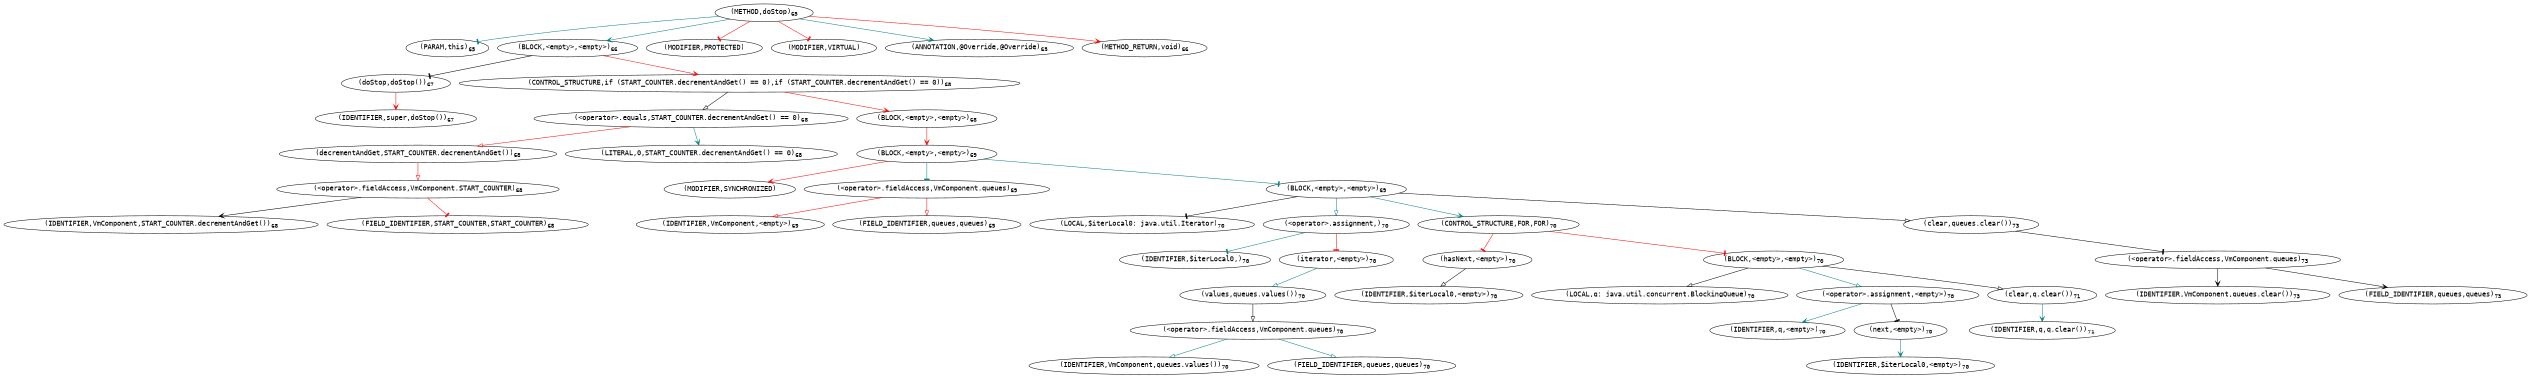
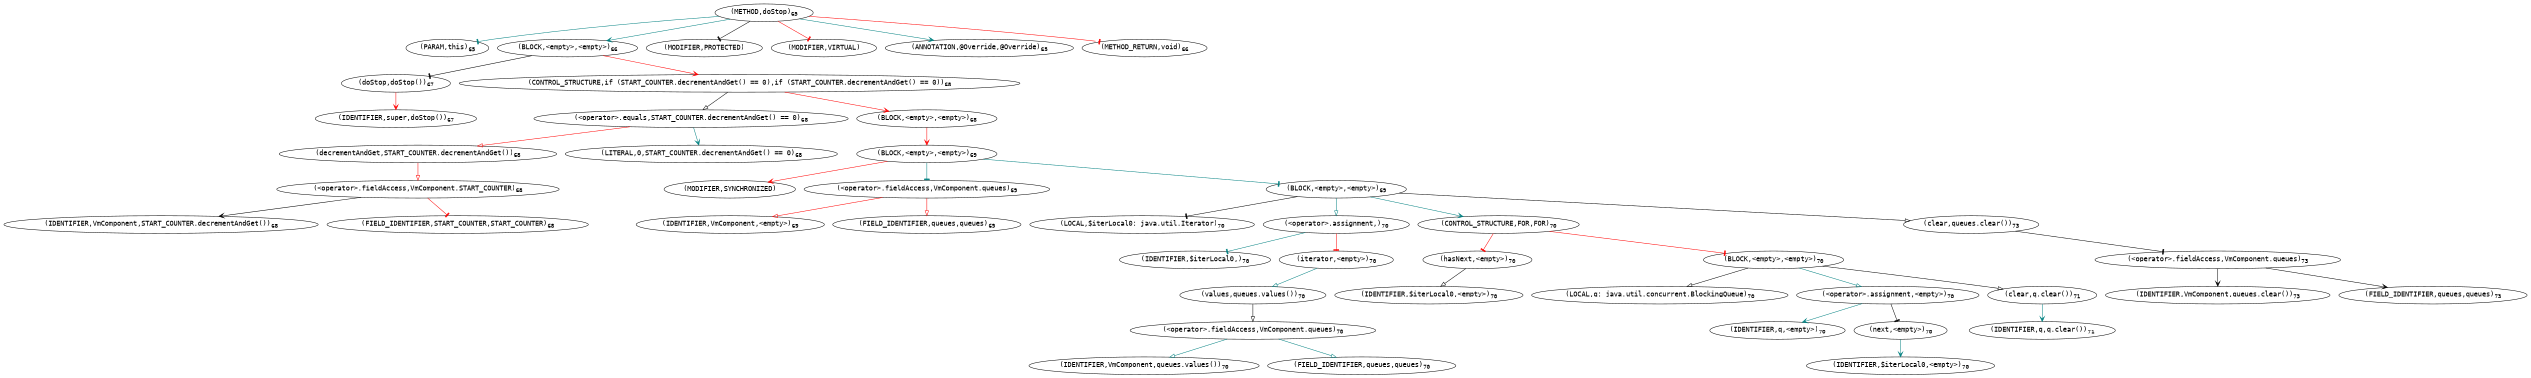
edge "(METHOD,doStop)" -> "(METHOD_RETURN,void)": arrowhead vee -> tee
edge "(METHOD,doStop)" -> "(MODIFIER,PROTECTED)": color red -> black
